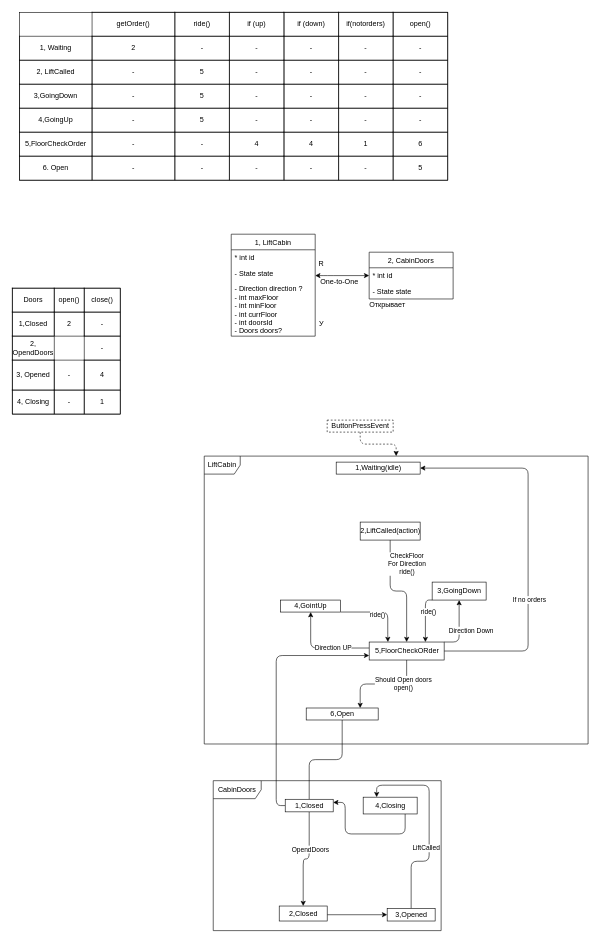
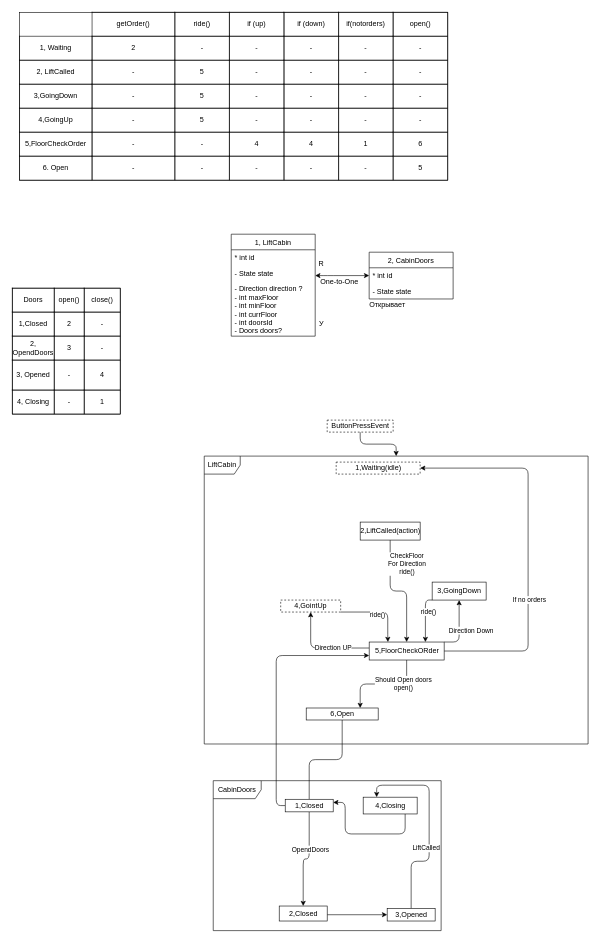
node "3": added
edge "ButtonPressEvent" -> "LiftCabin": style dashed -> solid
node "1,Waiting(idle)": style solid -> dashed
node "4,GointUp": style solid -> dashed
